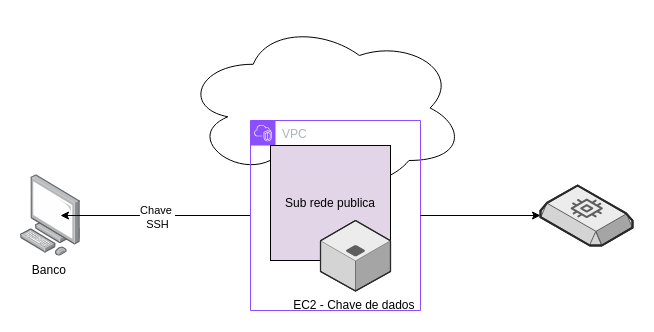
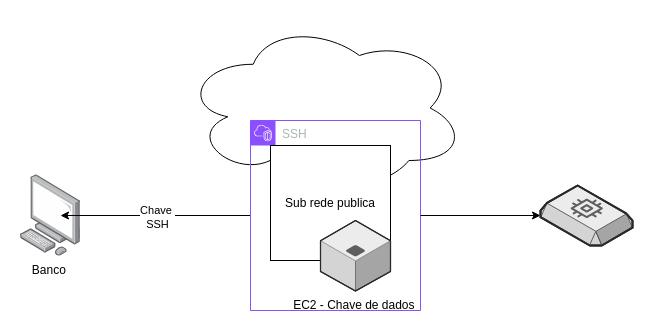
node "VPC": label "VPC" -> "SSH"
node "Sub rede publica": fillcolor #e1d5e7 -> #ffffff
